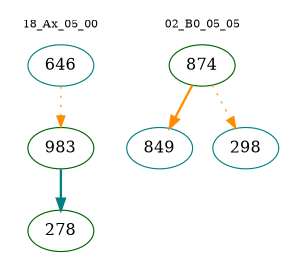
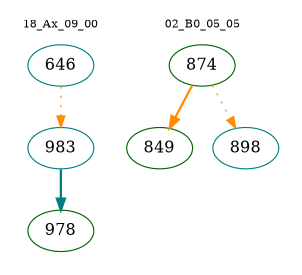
cluster "18_Ax_05_00": label "18_Ax_05_00" -> "18_Ax_09_00"
node "983": color darkgreen -> teal
node "849": color teal -> darkgreen
node "298": label "298" -> "898"
node "278": label "278" -> "978"
